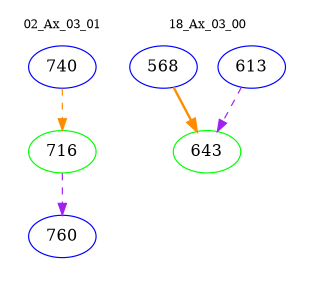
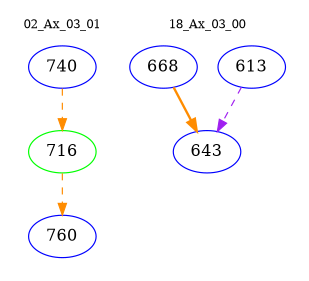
node "568": label "568" -> "668"
node "643": color green -> blue
edge "716" -> "760": color purple -> darkorange
